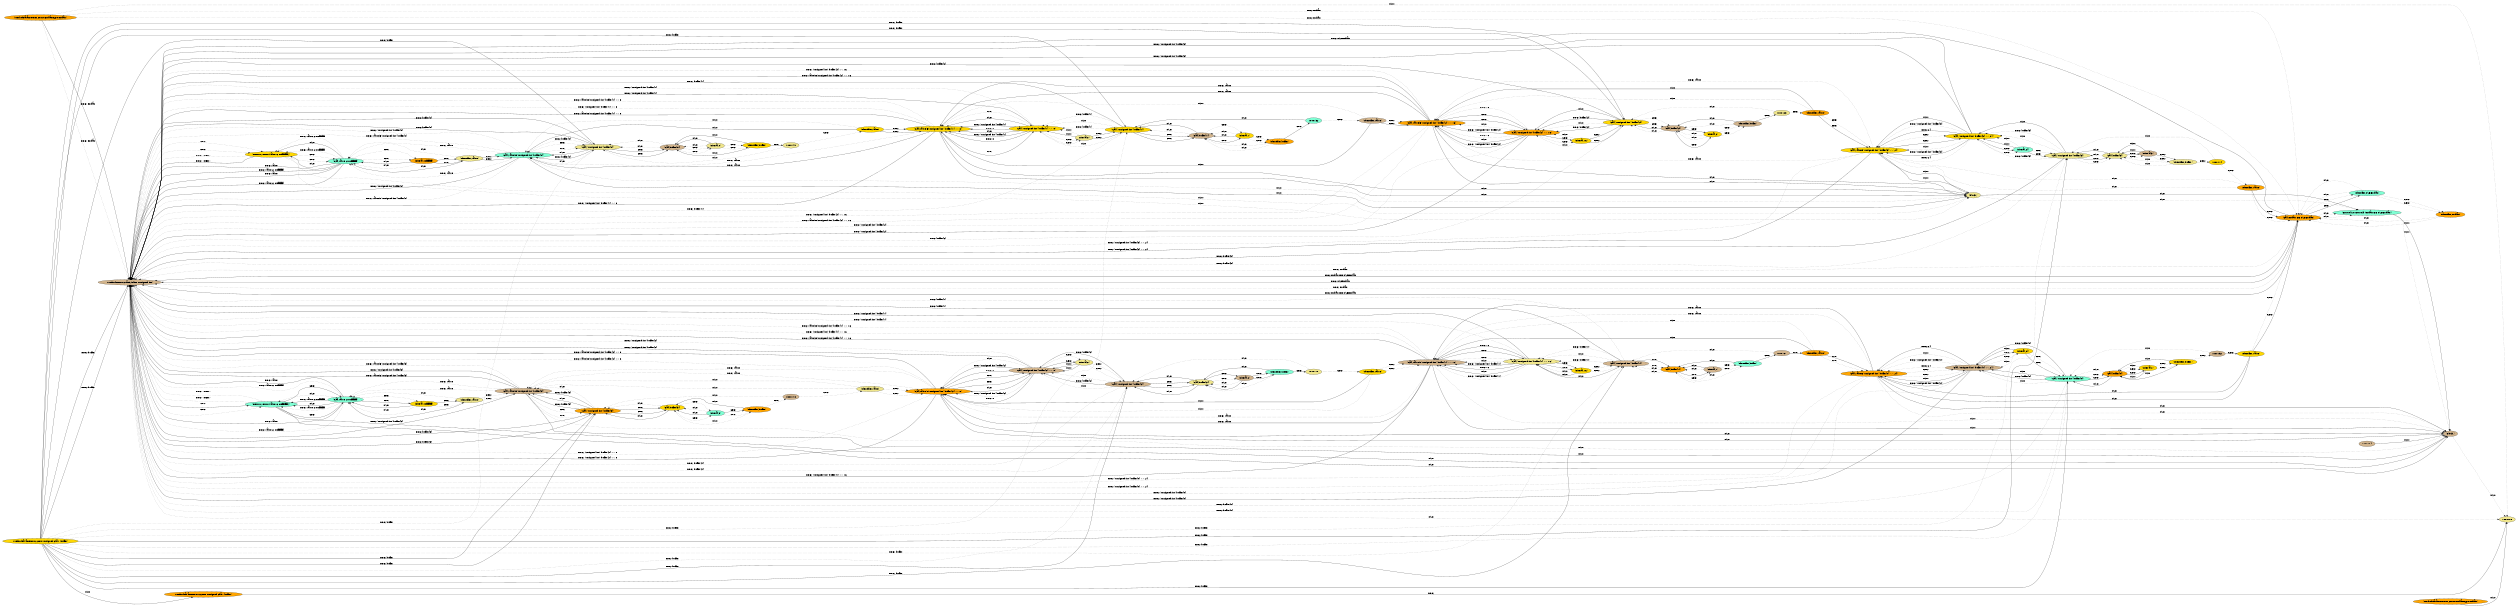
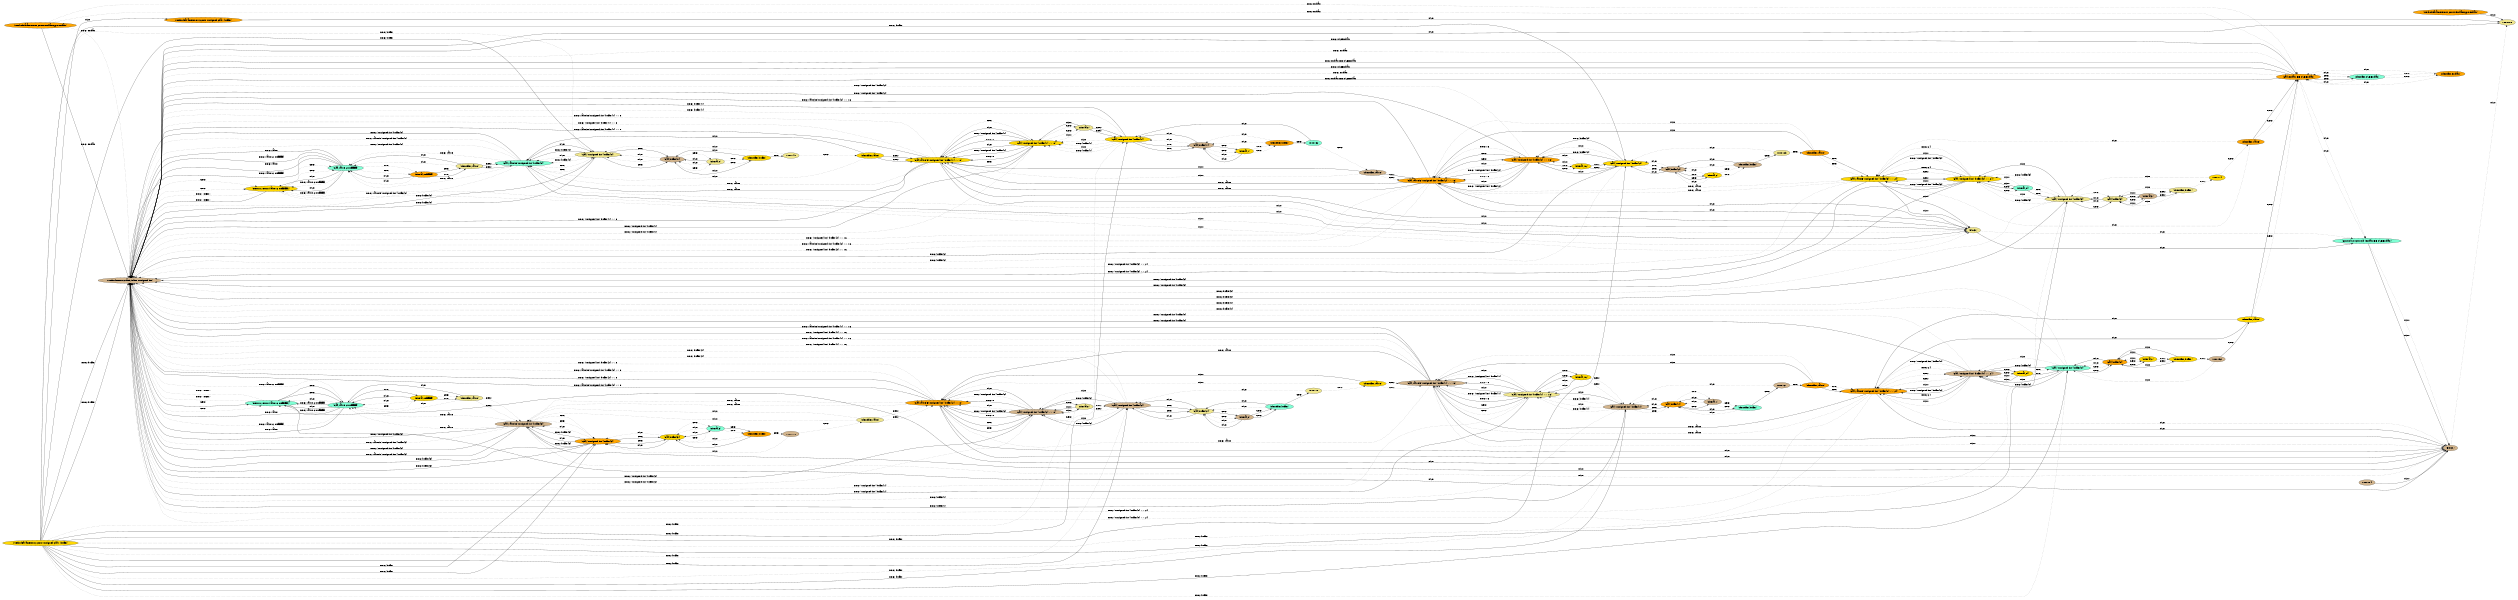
edge "(MethodParameterIn,const EndianType endian)" -> "1000100": removed, label "AST:"
node "1300178": label "1300178" -> "1000178"
edge "(MethodReturn,static inline unsigned int)" -> "1000100": style dotted -> solid
edge "(MethodParameterOut,const unsigned char *buffer)" -> "1000100": label "DDG: " -> "AST: "
